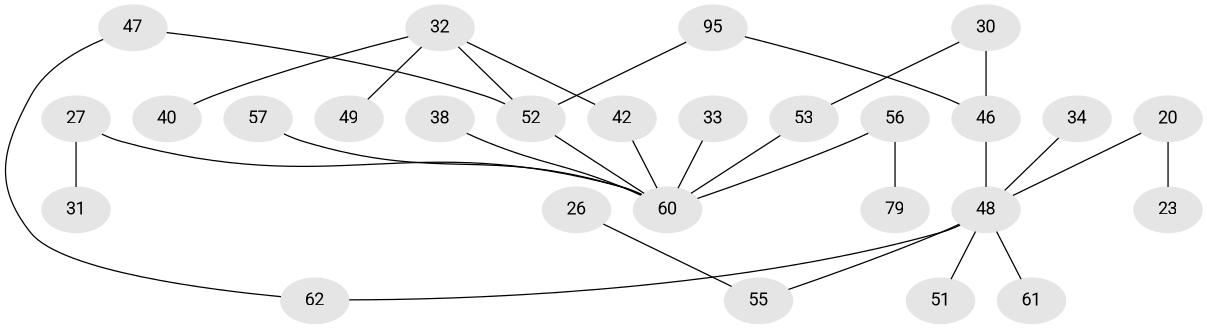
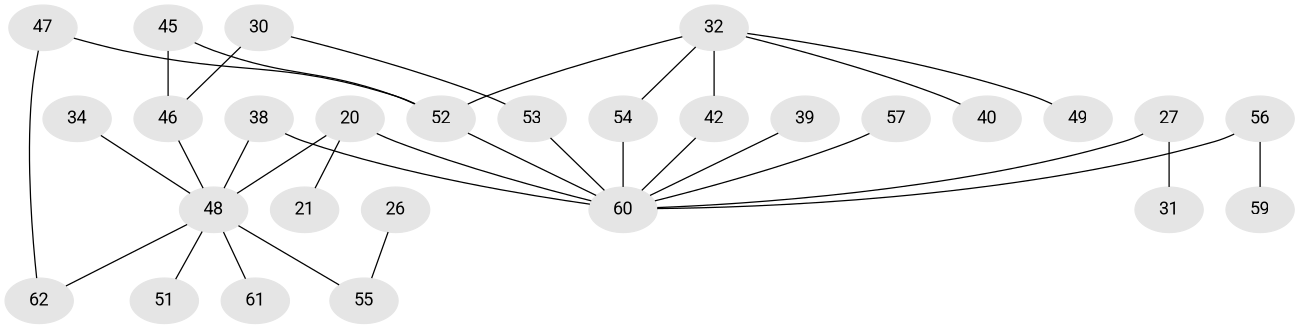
node "95": label "95" -> "45"
node "54": added
node "33": label "33" -> "39"
edge "38" -- "48": added
edge "20" -- "60": added
node "79": label "79" -> "59"
node "23": label "23" -> "21"
